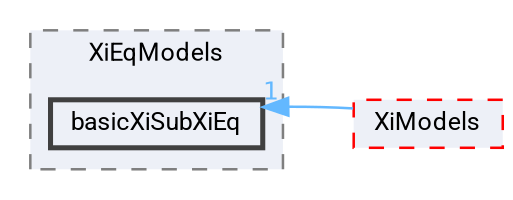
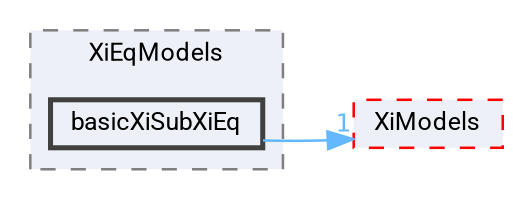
edge "XiModels" -> "basicXiSubXiEq": reversed
